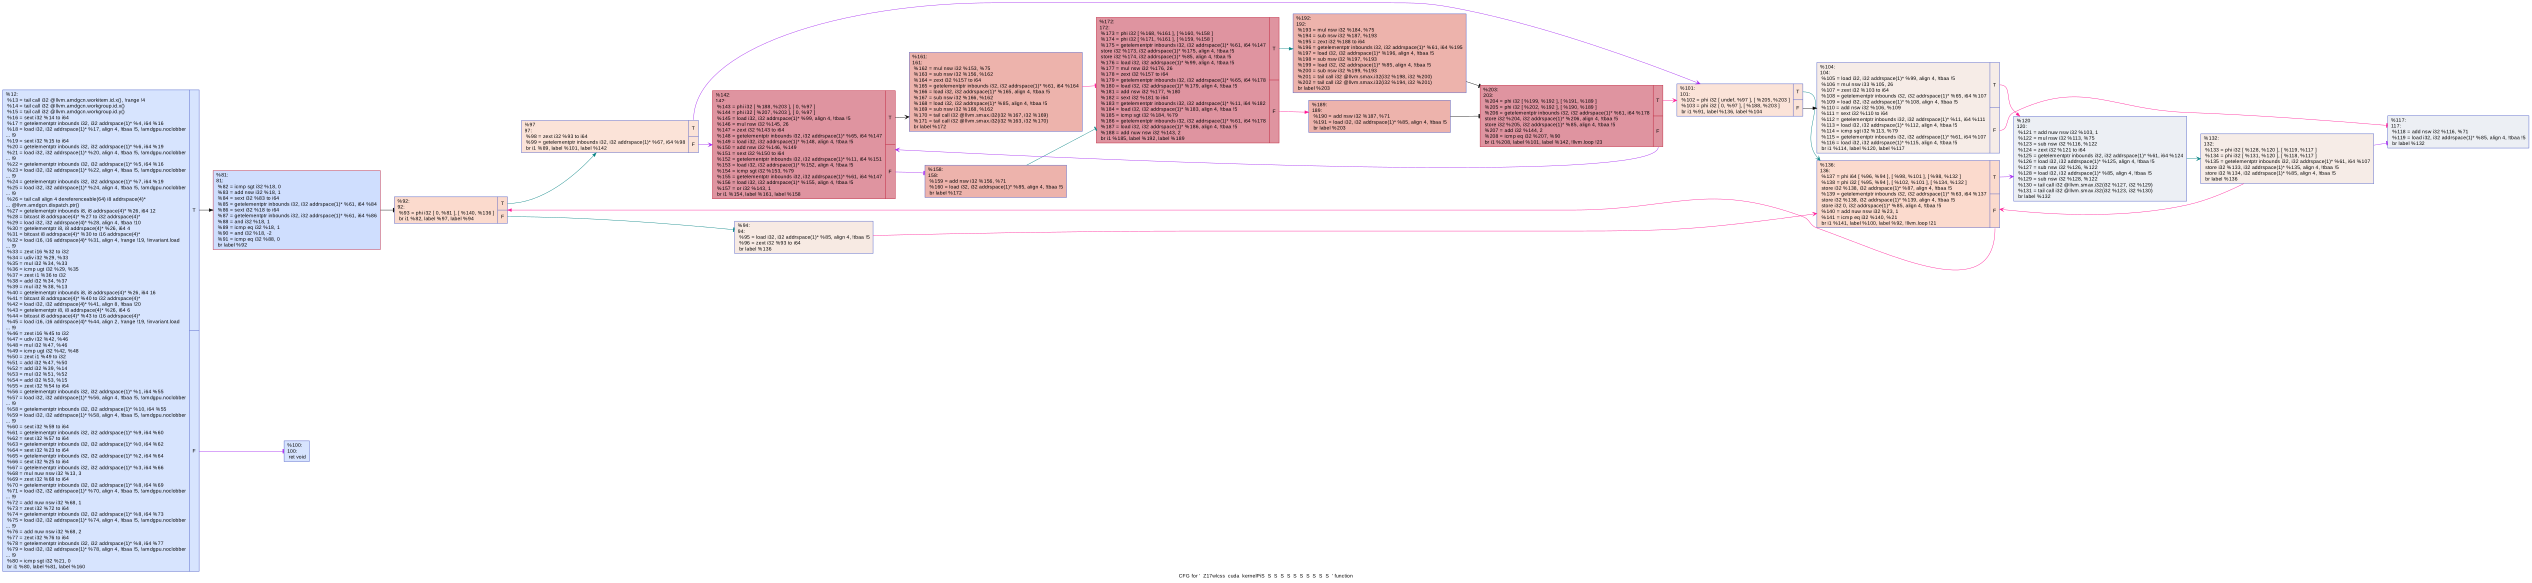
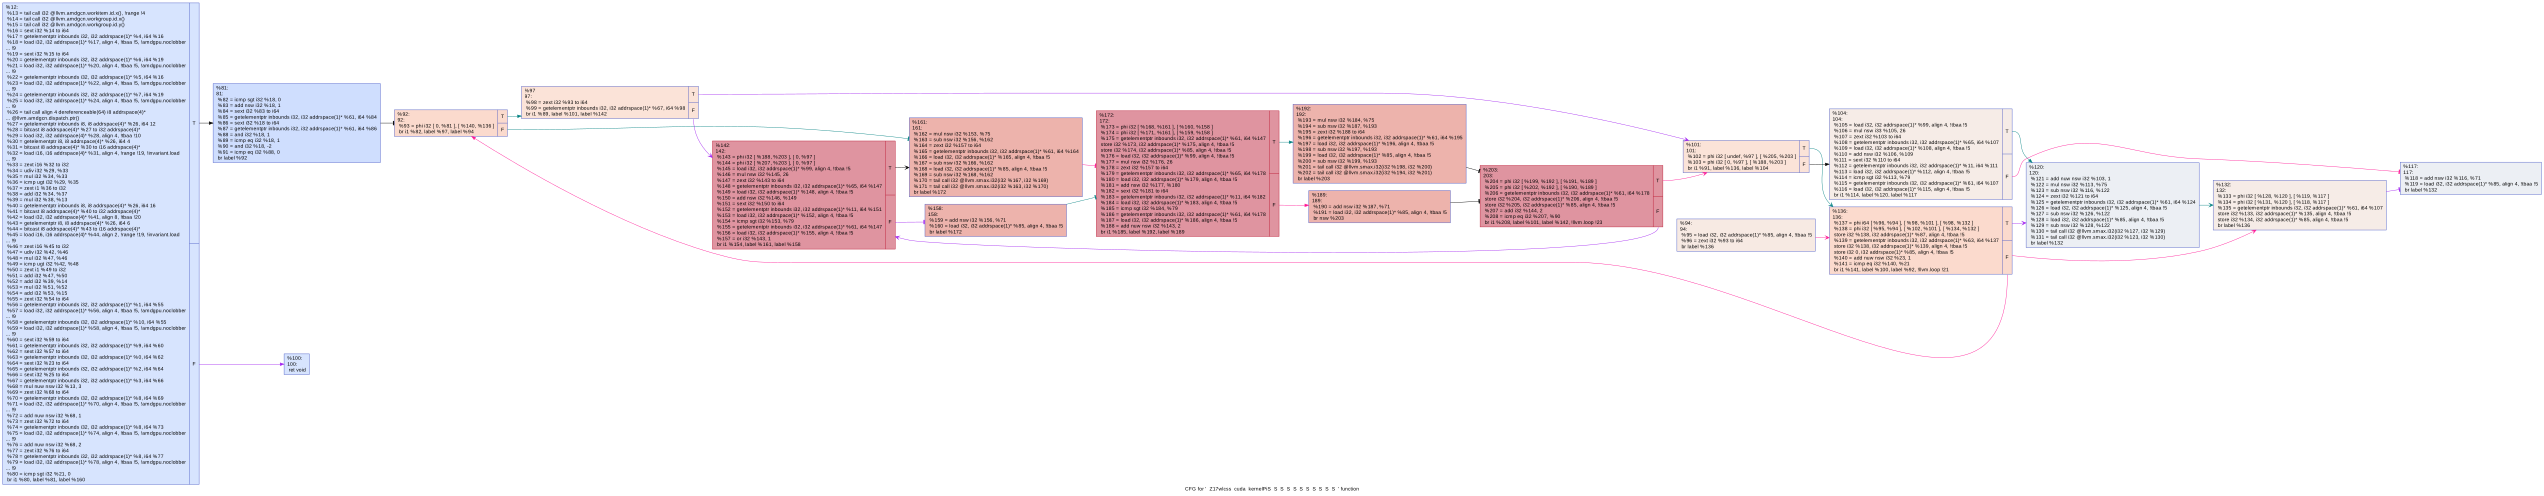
edge "%104:" -> "%120:": color deeppink -> teal
node "%189:": text "br label %203" -> "br nsw %203"
node "%81:": color #b70d28ff -> #3d50c3ff
edge "%132:" -> "%136:": reversed
edge "%92:" -> "%94:": now "%92:" -> "%161:"
edge "%12:" -> "%100:": arrowhead tee -> normal
